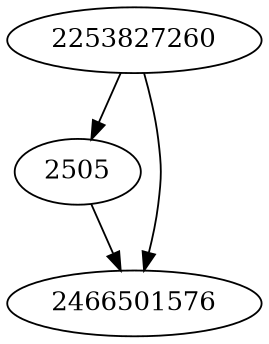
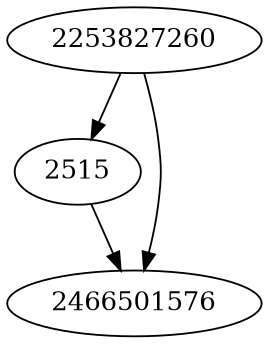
node "2505": label "2505" -> "2515"
